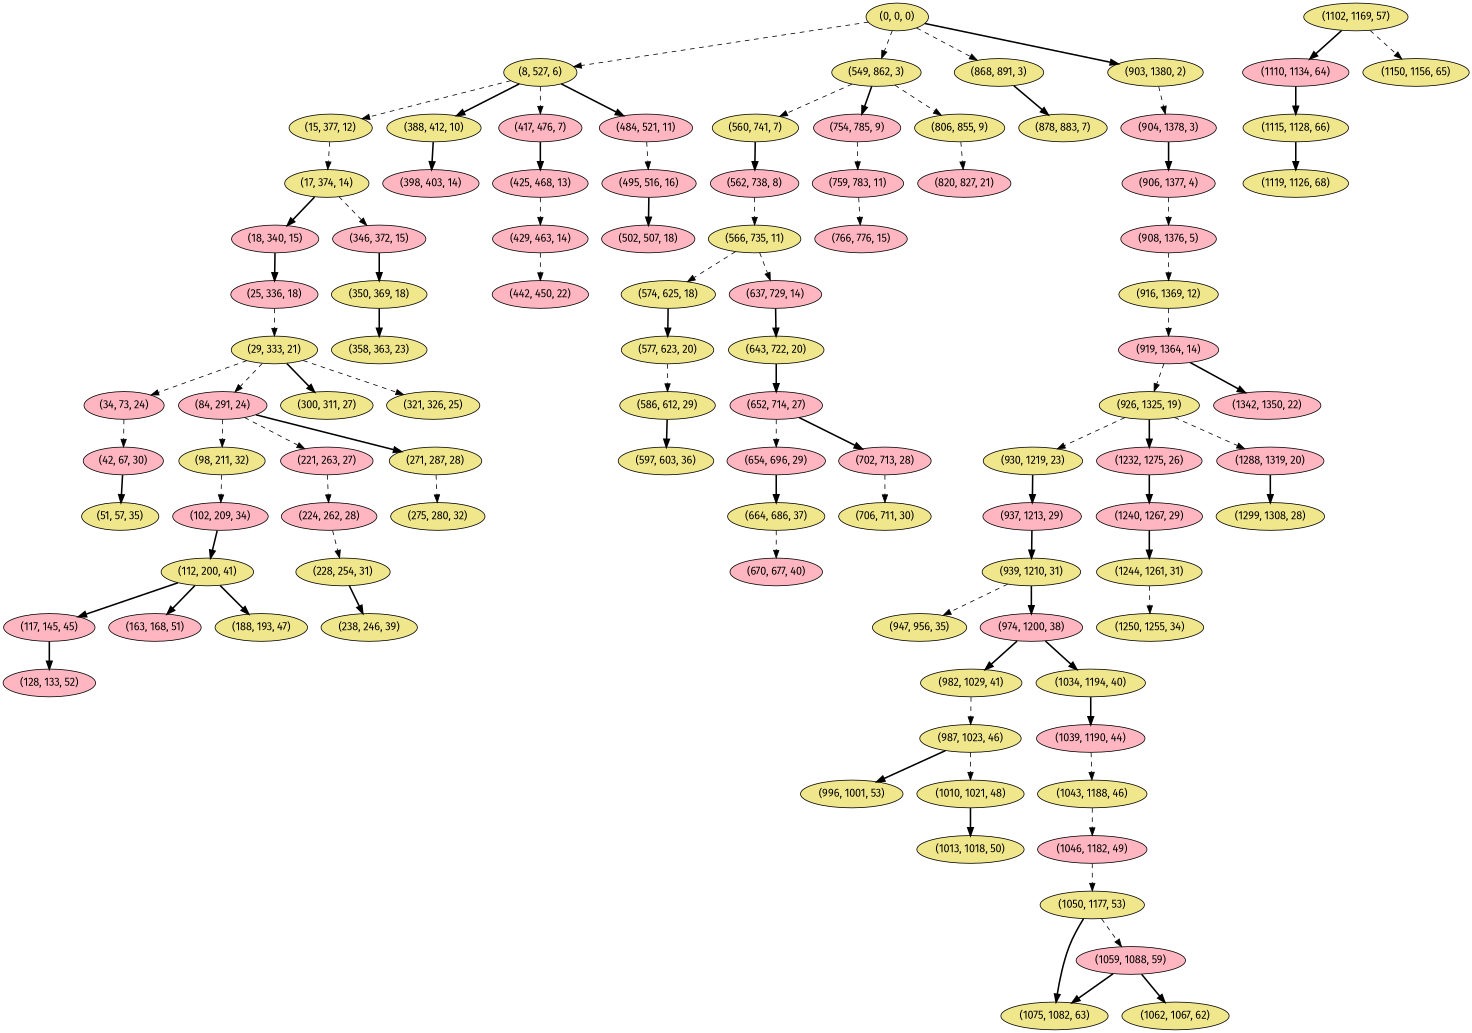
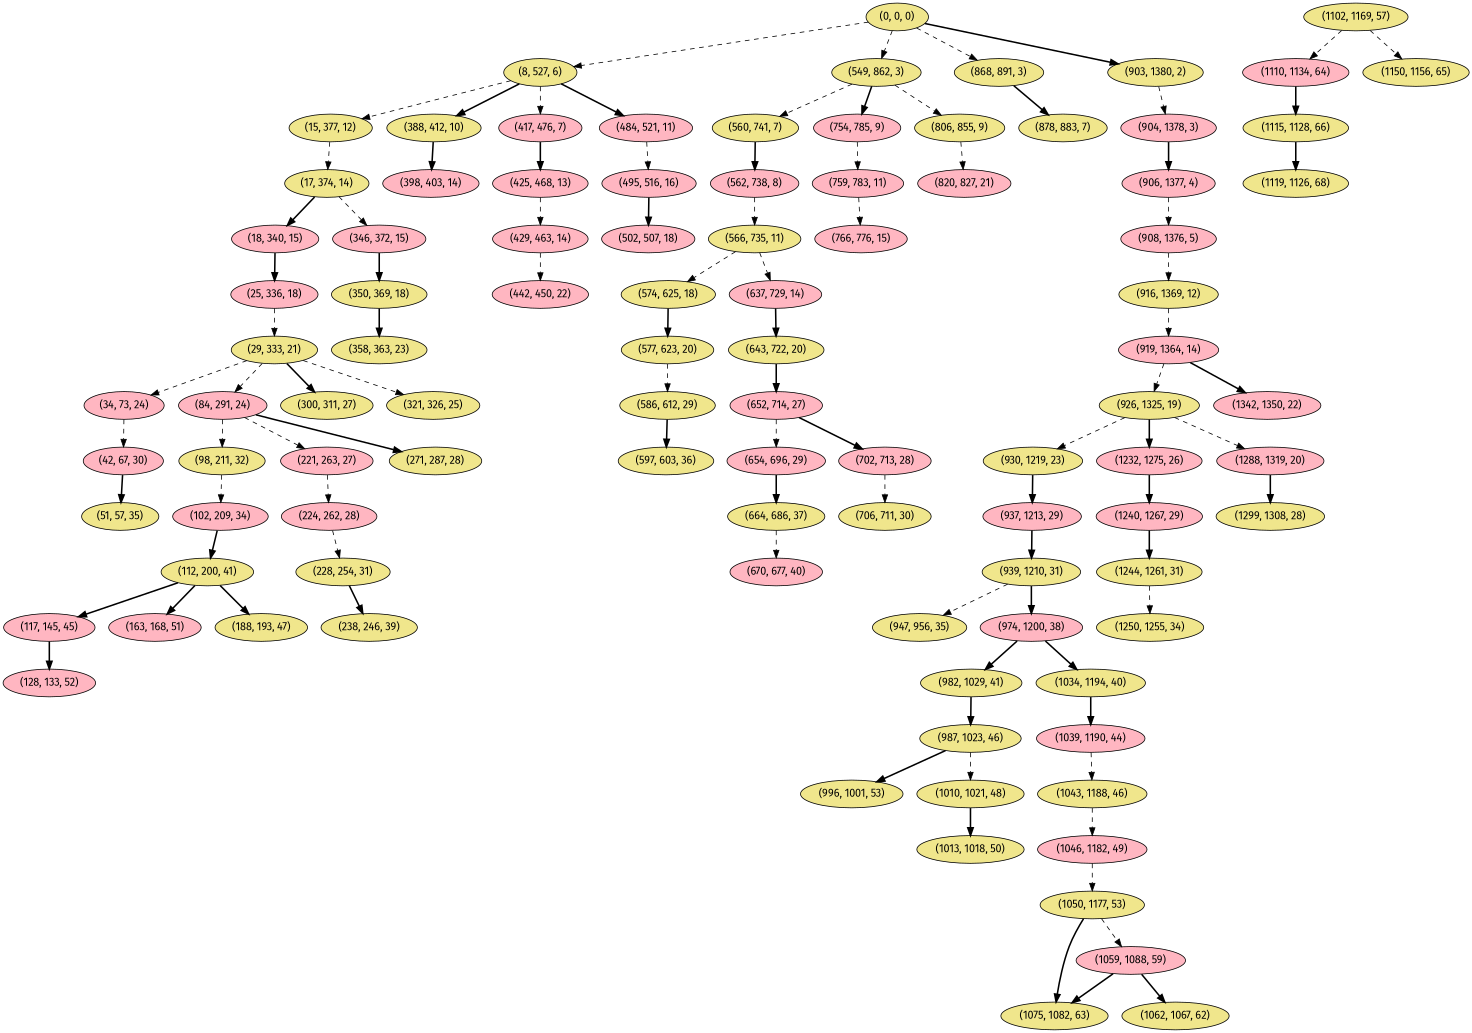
edge "(1102, 1169, 57)" -> "(1110, 1134, 64)": style bold -> dashed
node "(275, 280, 32)": removed
edge "(982, 1029, 41)" -> "(987, 1023, 46)": style dashed -> bold
